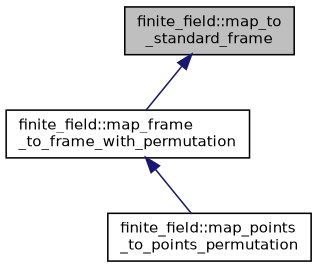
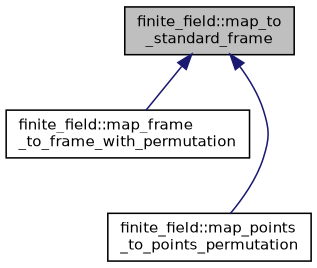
edge "finite_field::map_points _to_points_permutation" -> "finite_field::map_frame _to_frame_with_permutation": now "finite_field::map_points _to_points_permutation" -> "finite_field::map_to _standard_frame"
